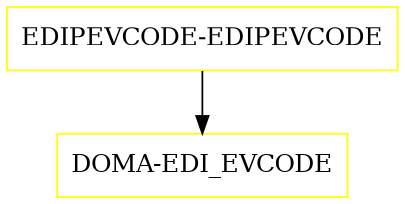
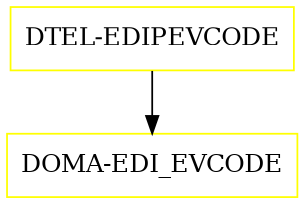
node "EDIPEVCODE-EDIPEVCODE": label "EDIPEVCODE-EDIPEVCODE" -> "DTEL-EDIPEVCODE"
